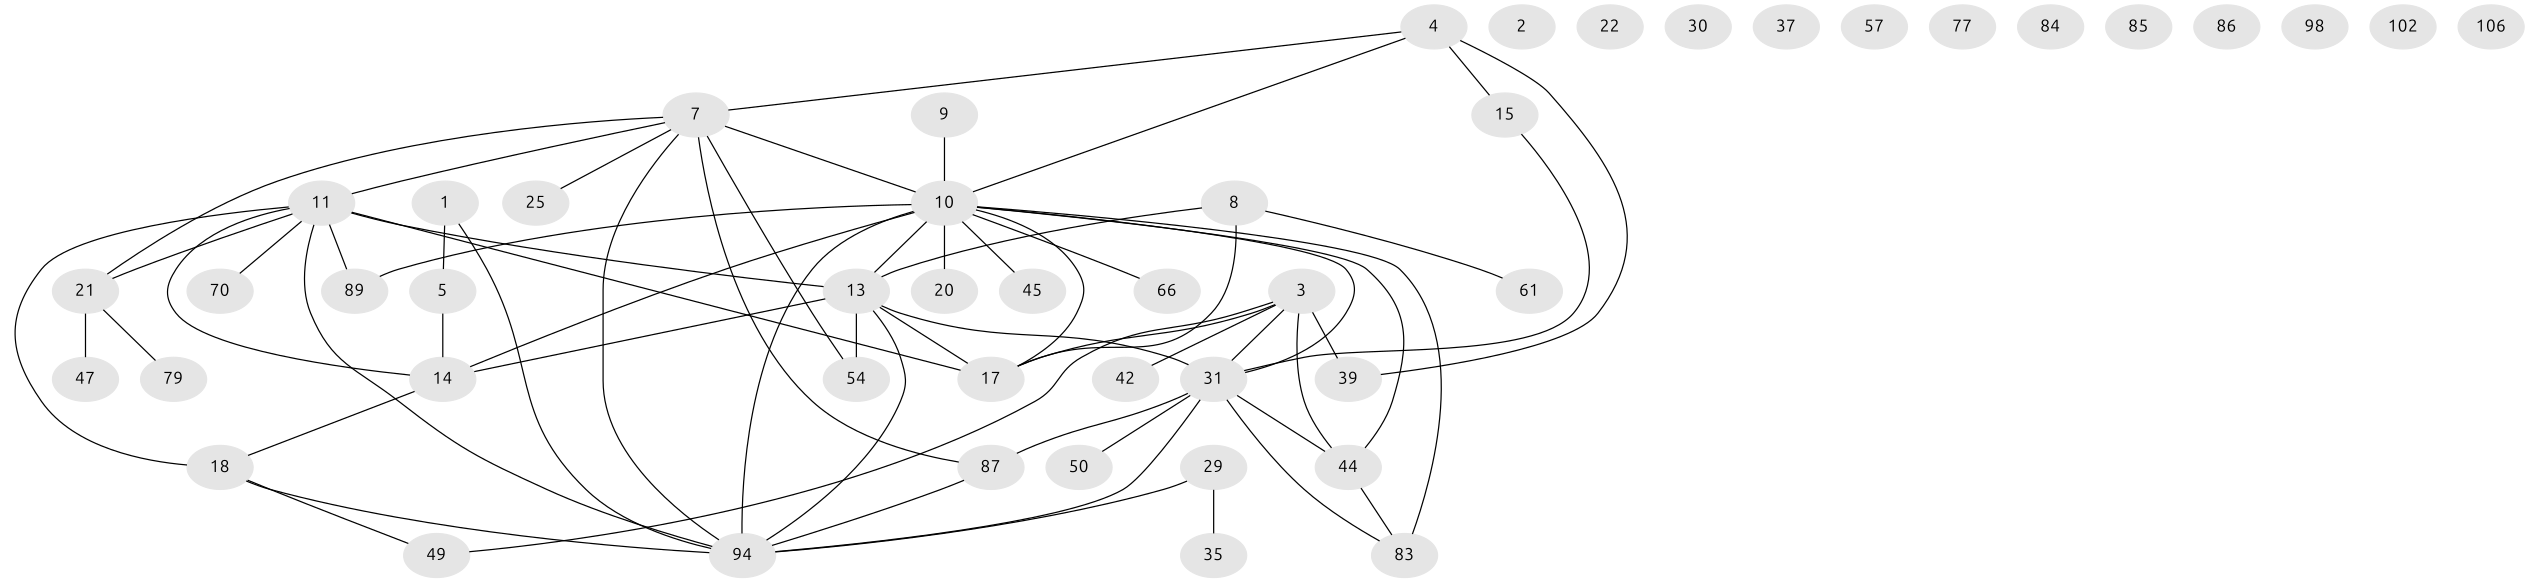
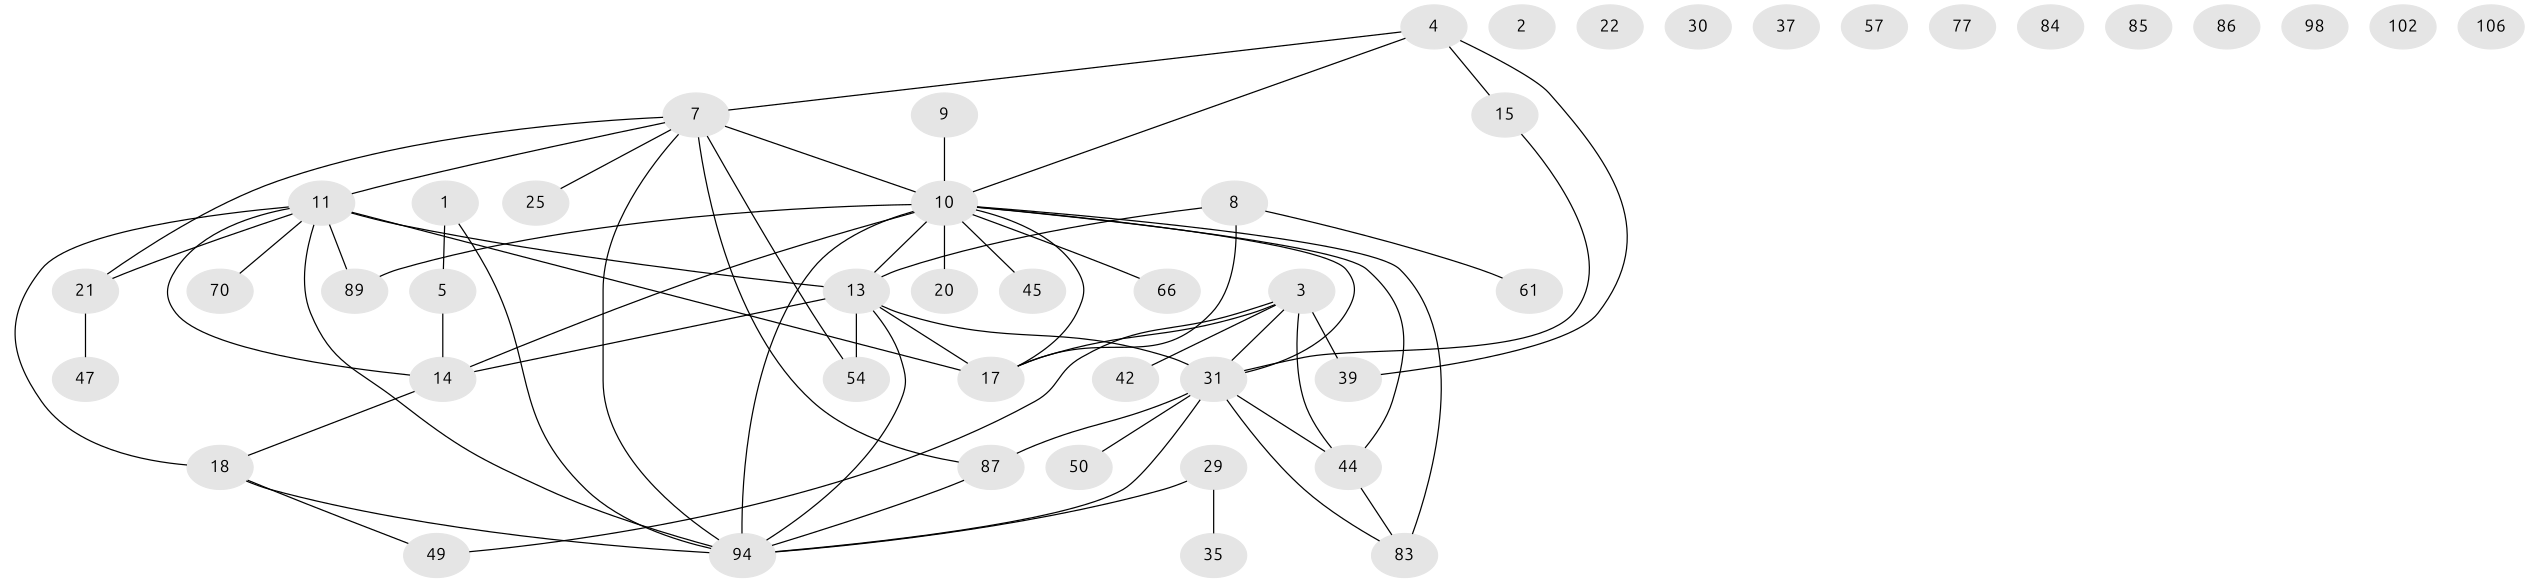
node "79": removed
